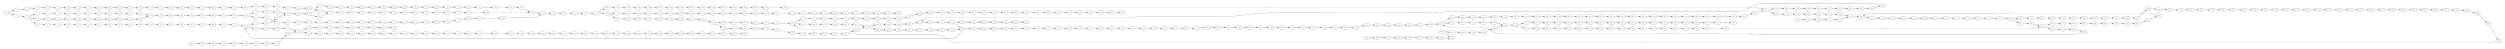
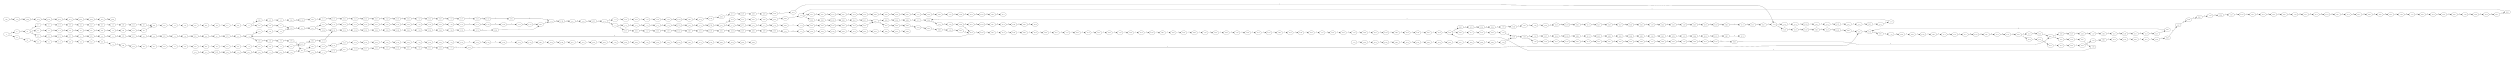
node "S484": removed
edge "S402" -> "S393": reversed
node "S151": added
